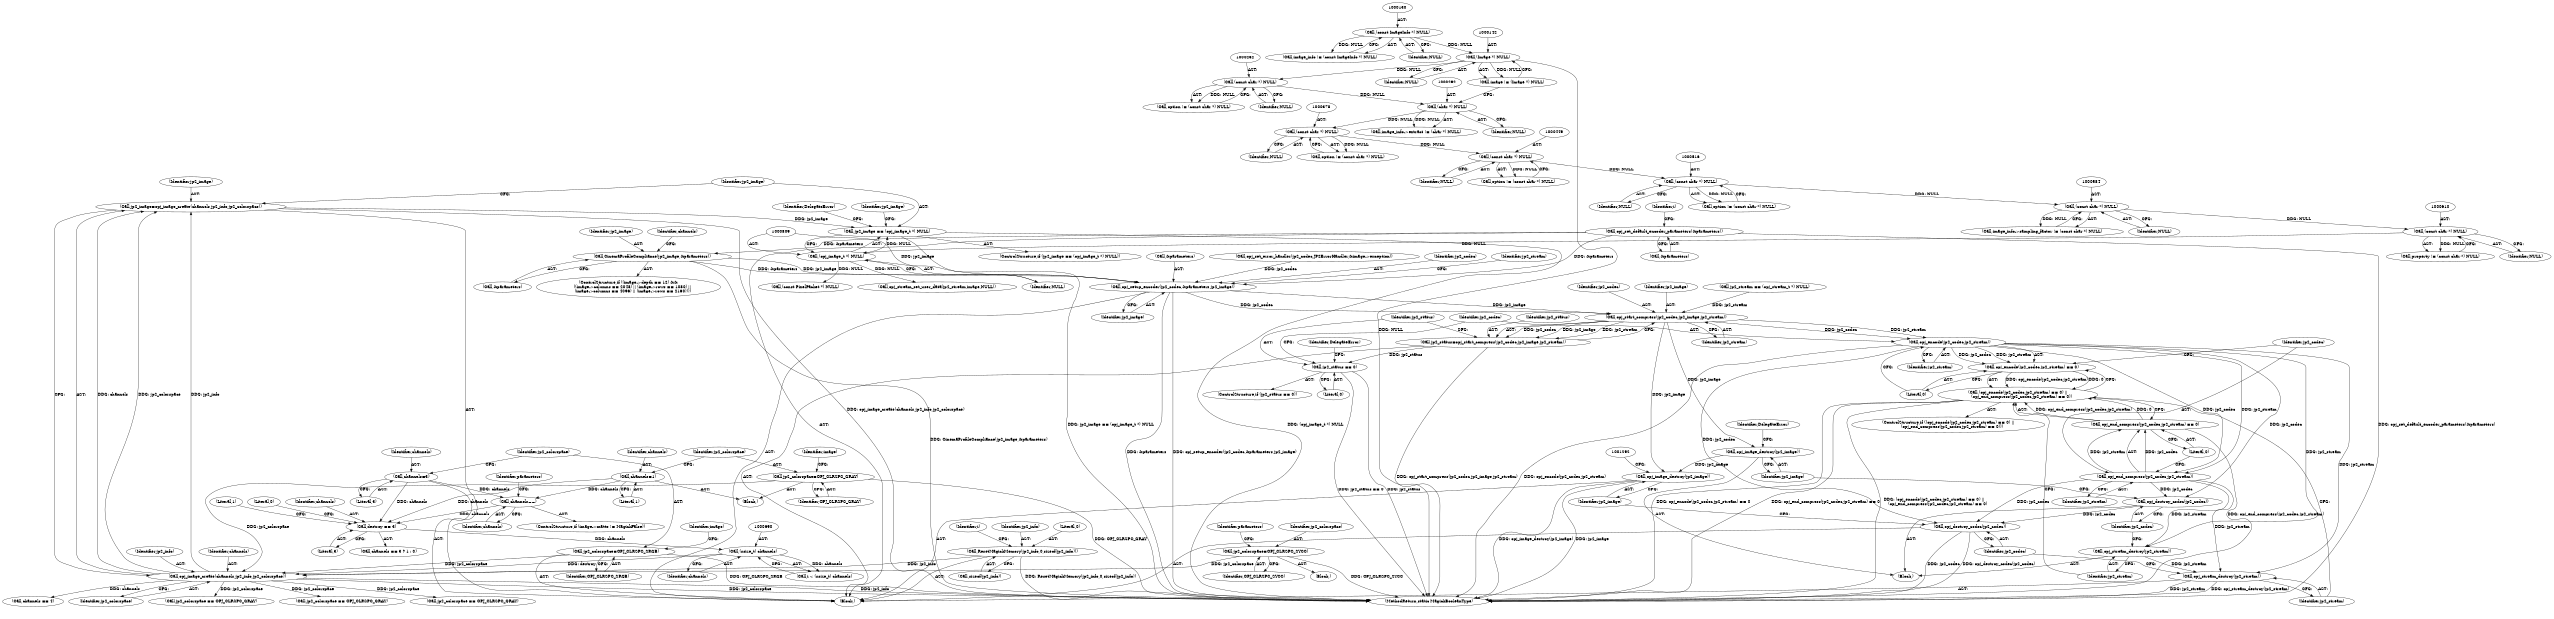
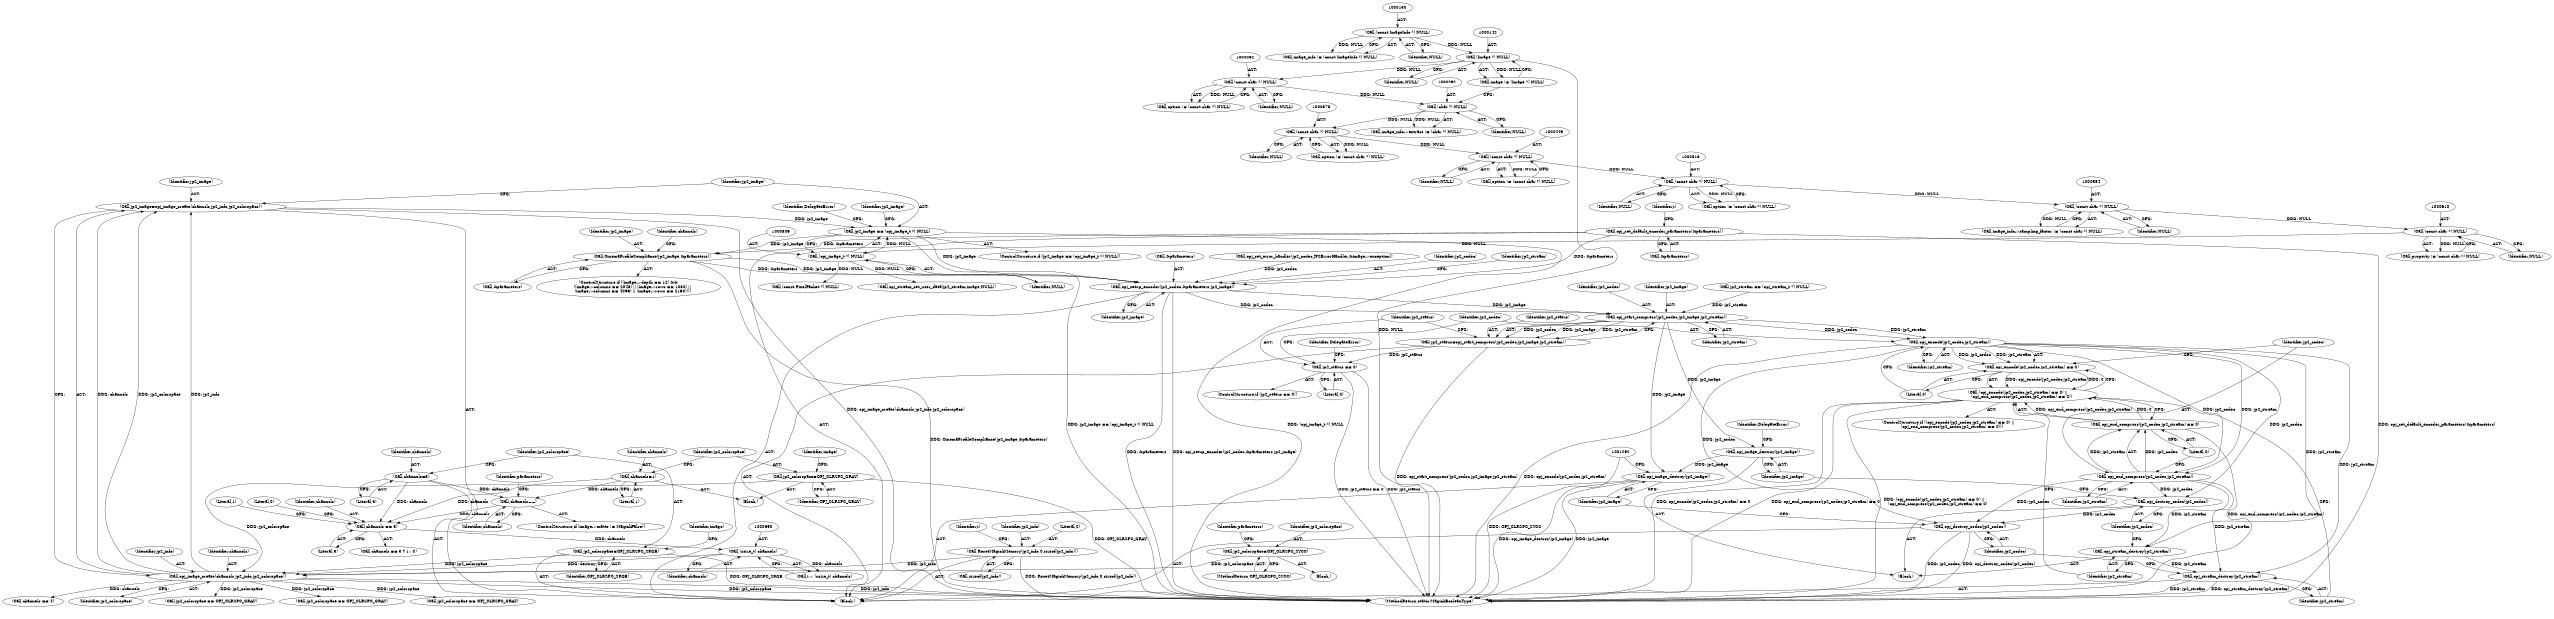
edge "(Call,jp2_image == (opj_image_t *) NULL)" -> "(Call,CinemaProfileCompliance(jp2_image,&parameters))": added, label "DDG: jp2_image"
edge "1000809" -> "(Call,opj_setup_encoder(jp2_codec,&parameters,jp2_image))": now "(Call,jp2_image == (opj_image_t *) NULL)" -> "(Call,opj_setup_encoder(jp2_codec,&parameters,jp2_image))"
node "(Call,destroy == 3)": label "(Call,destroy == 3)" -> "(Call,channels == 3)"
edge "(Call,jp2_colorspace=OPJ_CLRSPC_SYCC)" -> "(MethodReturn,static MagickBooleanType)": now "1001292" -> "(MethodReturn,static MagickBooleanType)"
node "(Identifier,OPJ_CLRSPC_SYCC)": label "(Identifier,OPJ_CLRSPC_SYCC)" -> "(MethodReturn,OPJ_CLRSPC_SYCC)"
